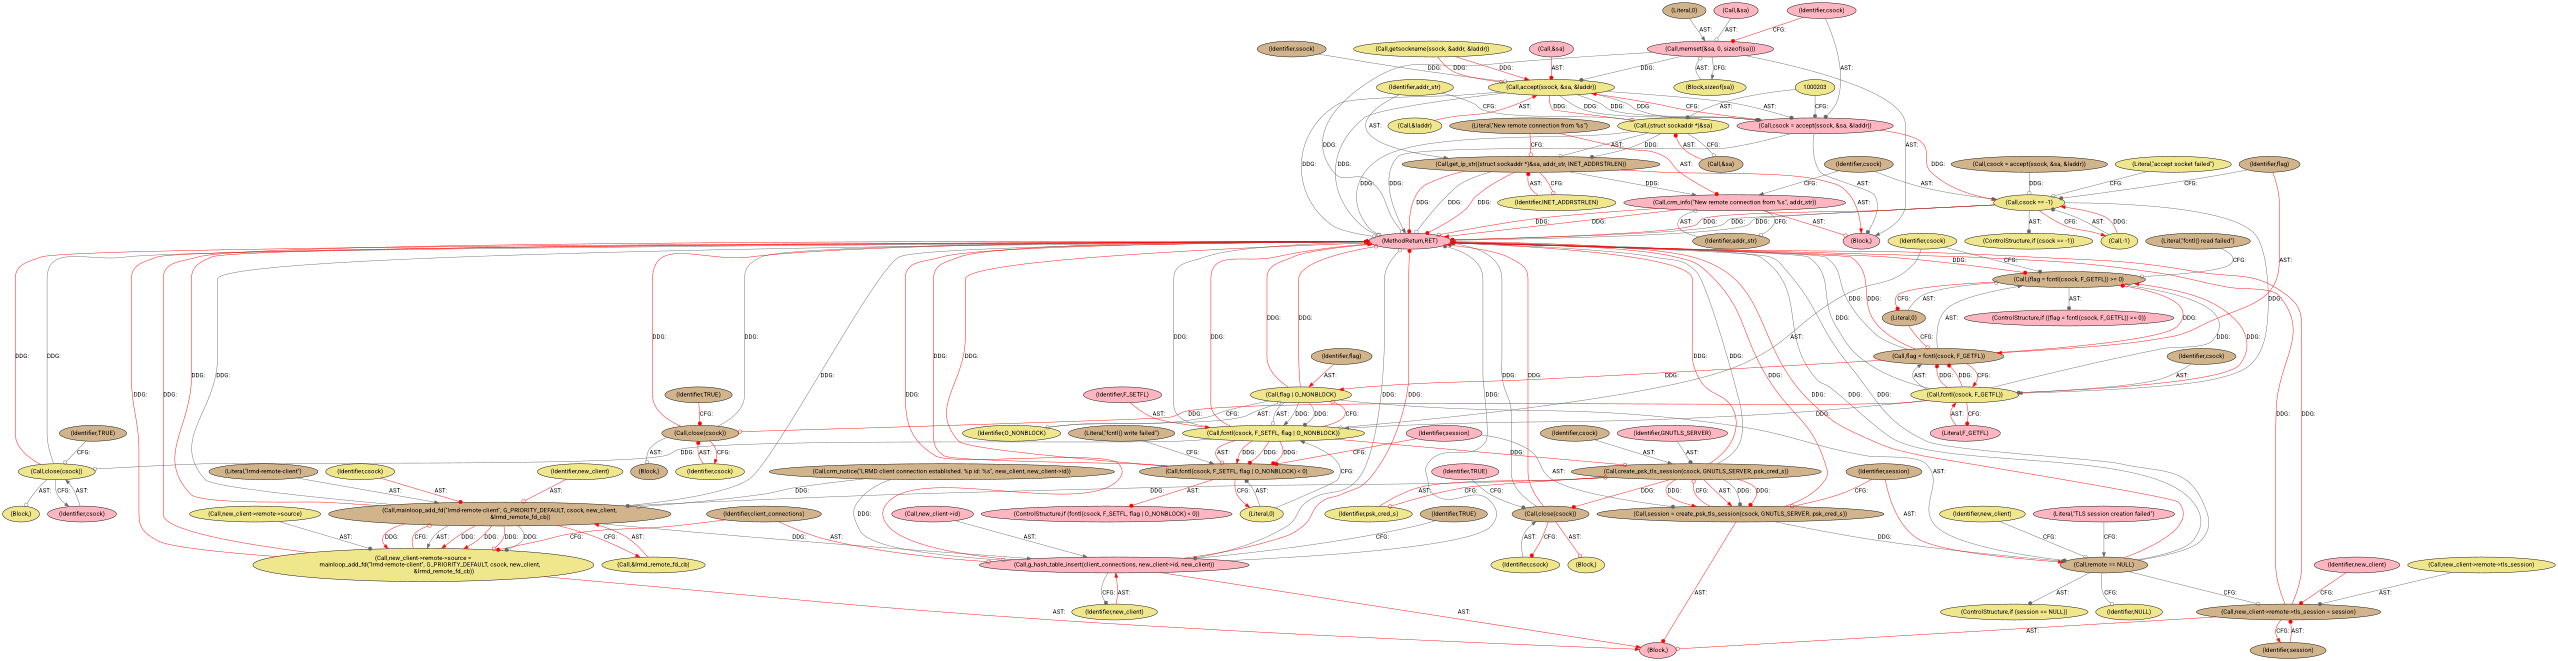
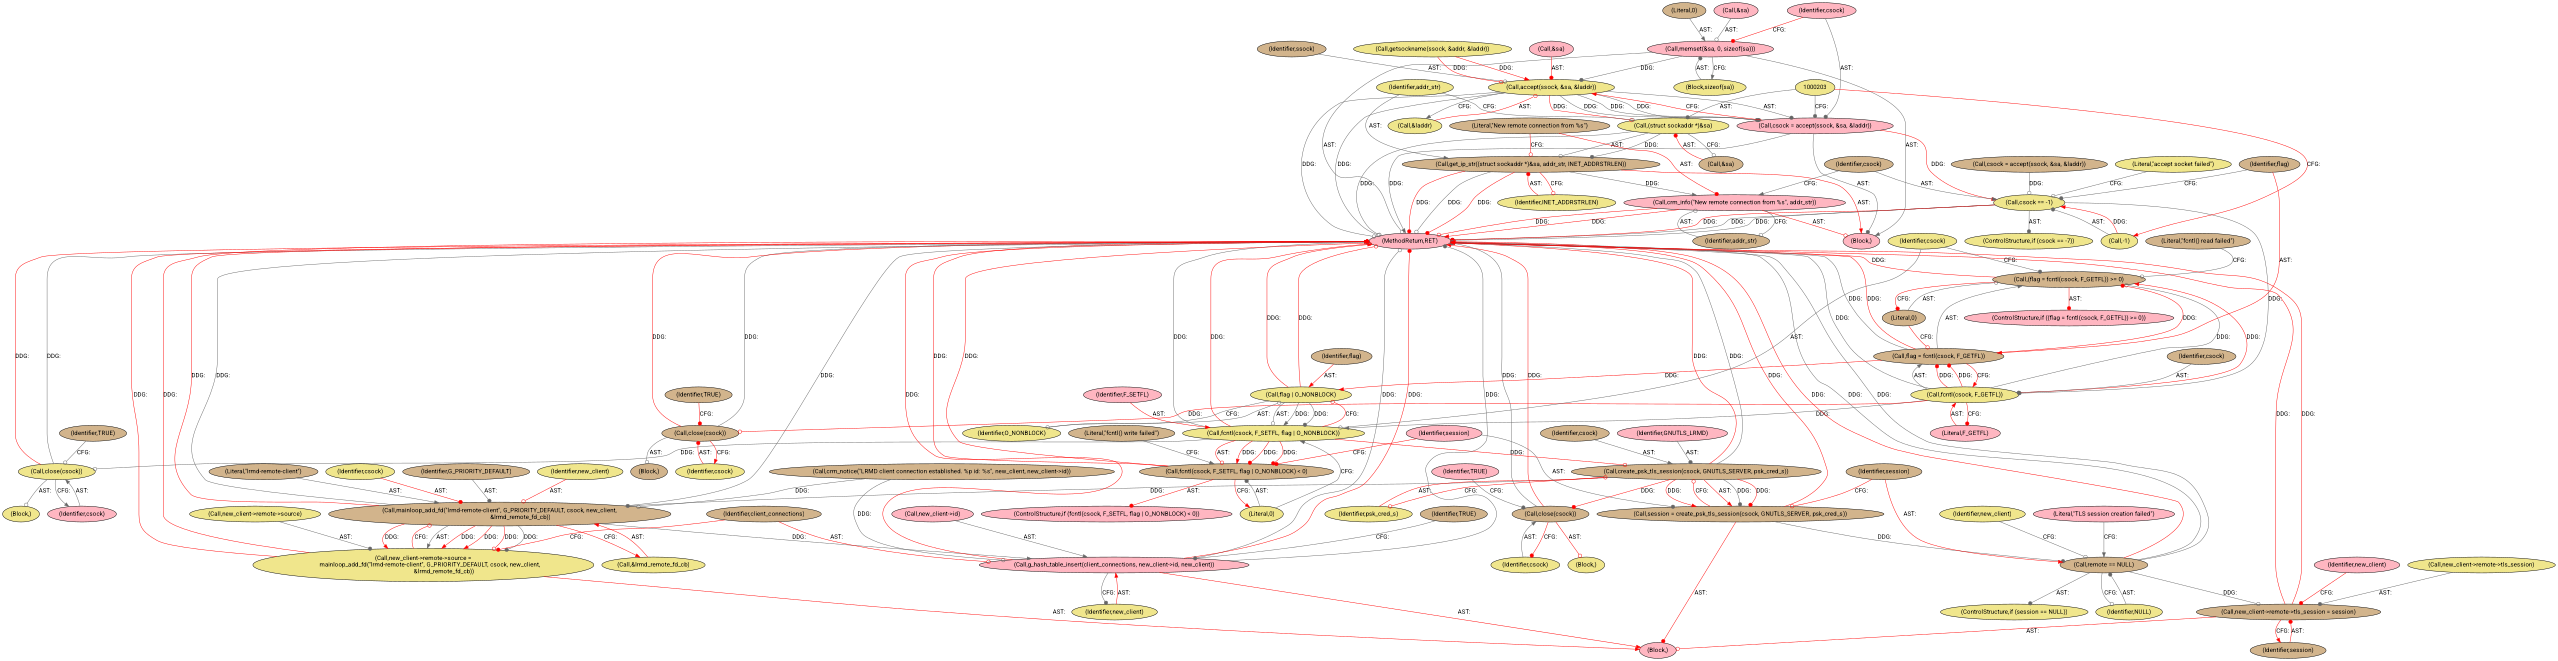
edge "(Identifier,ssock)" -> "(Call,accept(ssock, &sa, &laddr))": label "DDG: " -> "AST: "
edge "(Block,sizeof(sa))" -> "(Call,memset(&sa, 0, sizeof(sa)))": arrowhead odot -> dot
edge "(Call,accept(ssock, &sa, &laddr))" -> "(Call,&laddr)": added, label "CFG:"
edge "(Call,&laddr)" -> "(Call,accept(ssock, &sa, &laddr))": arrowhead normal -> odot
edge "(Call,memset(&sa, 0, sizeof(sa)))" -> "(MethodReturn,RET)": label "DDG: " -> "AST: "
edge "(Call,csock == -1)" -> "(Call,-1)": now "1000203" -> "(Call,-1)"
node "(ControlStructure,if (csock == -1))": label "(ControlStructure,if (csock == -1))" -> "(ControlStructure,if (csock == -7))"
edge "(MethodReturn,RET)" -> "(Call,(flag = fcntl(csock, F_GETFL)) >= 0)": reversed
edge "(Call,(flag = fcntl(csock, F_GETFL)) >= 0)" -> "(ControlStructure,if ((flag = fcntl(csock, F_GETFL)) >= 0))": color gray40 -> red
edge "(Call,csock == -1)" -> "(Call,fcntl(csock, F_GETFL))": arrowhead normal -> dot
edge "(Call,flag | O_NONBLOCK)" -> "(Call,remote == NULL)": now "(Identifier,NULL)" -> "(Call,remote == NULL)"
node "(Identifier,GNUTLS_SERVER)": label "(Identifier,GNUTLS_SERVER)" -> "(Identifier,GNUTLS_LRMD)"
node "(Identifier,G_PRIORITY_DEFAULT)": added
edge "(Call,remote == NULL)" -> "(Call,new_client->remote->tls_session = session)": label "CFG: " -> "DDG: "
